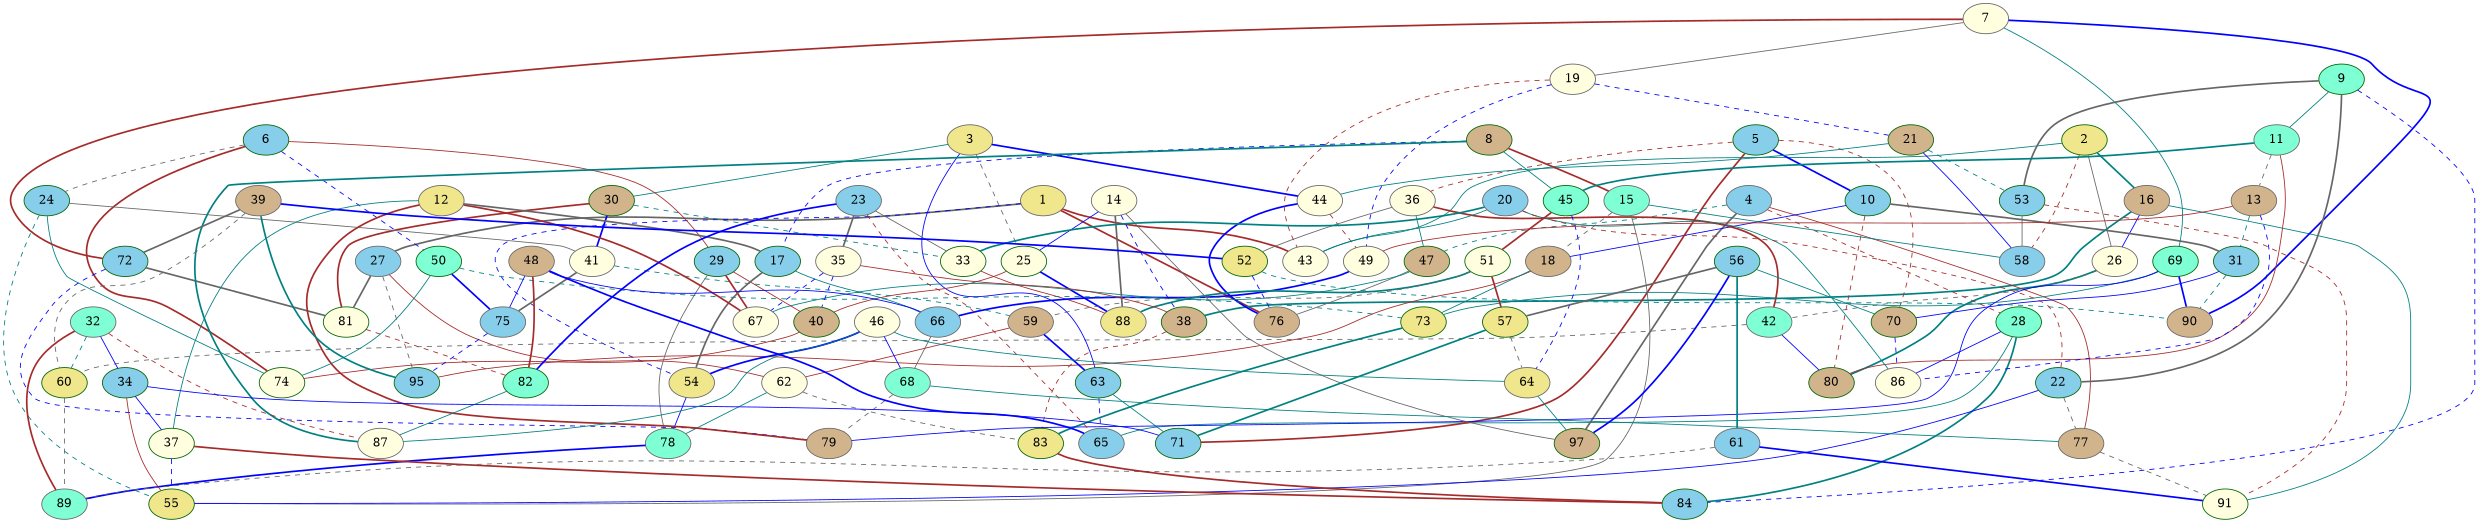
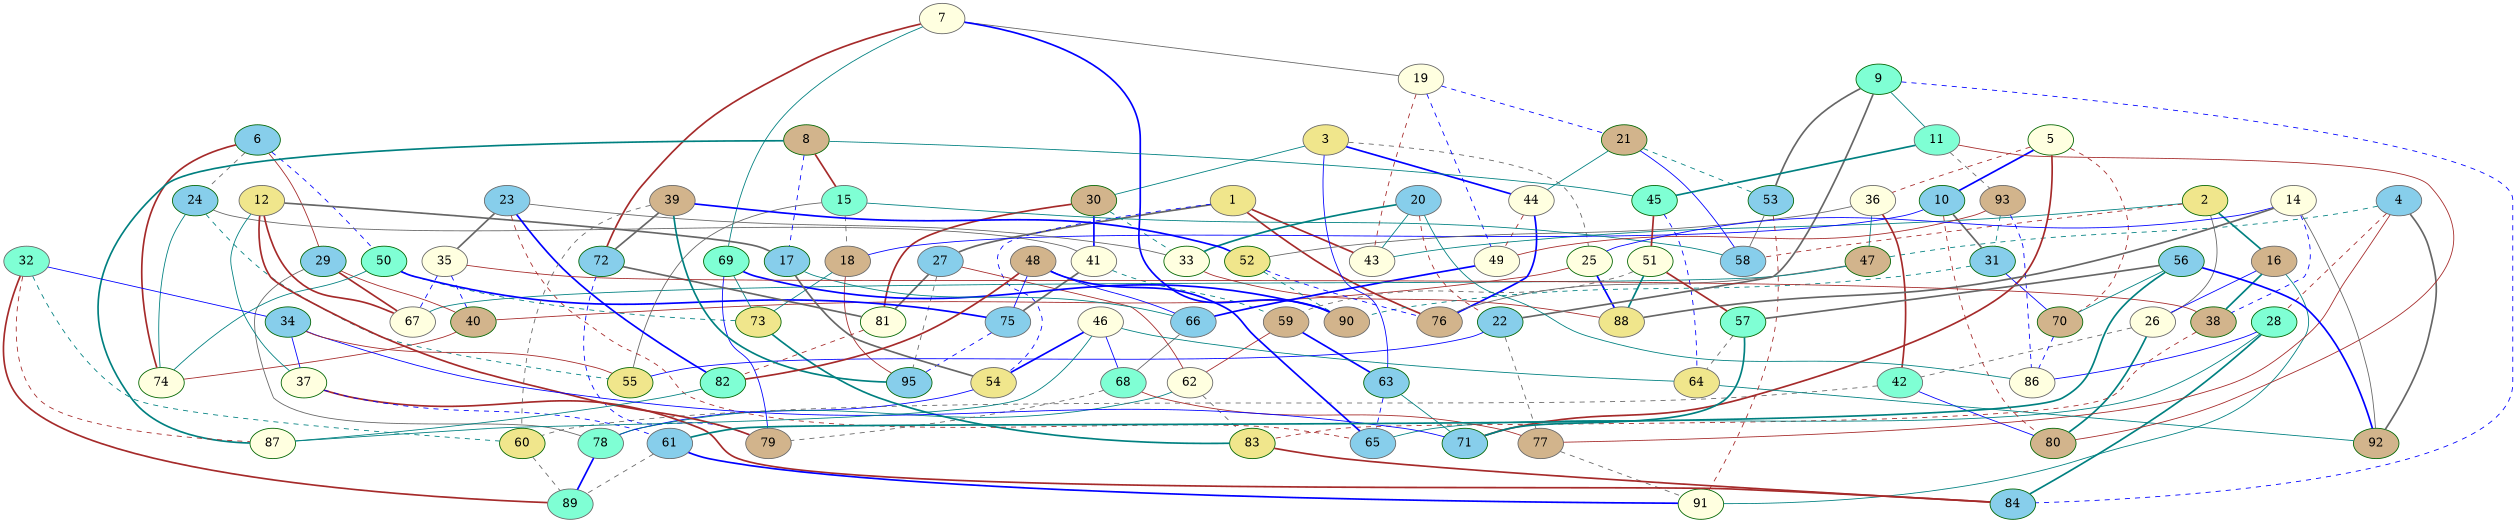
node "5": fillcolor skyblue -> lightyellow
node "13": label "13" -> "93"
node "57": fillcolor khaki -> aquamarine
edge "68" -- "77": color teal -> brown
node "87": color gray40 -> darkgreen
node "97": label "97" -> "92"
edge "37" -- "55": now "37" -- "61"
